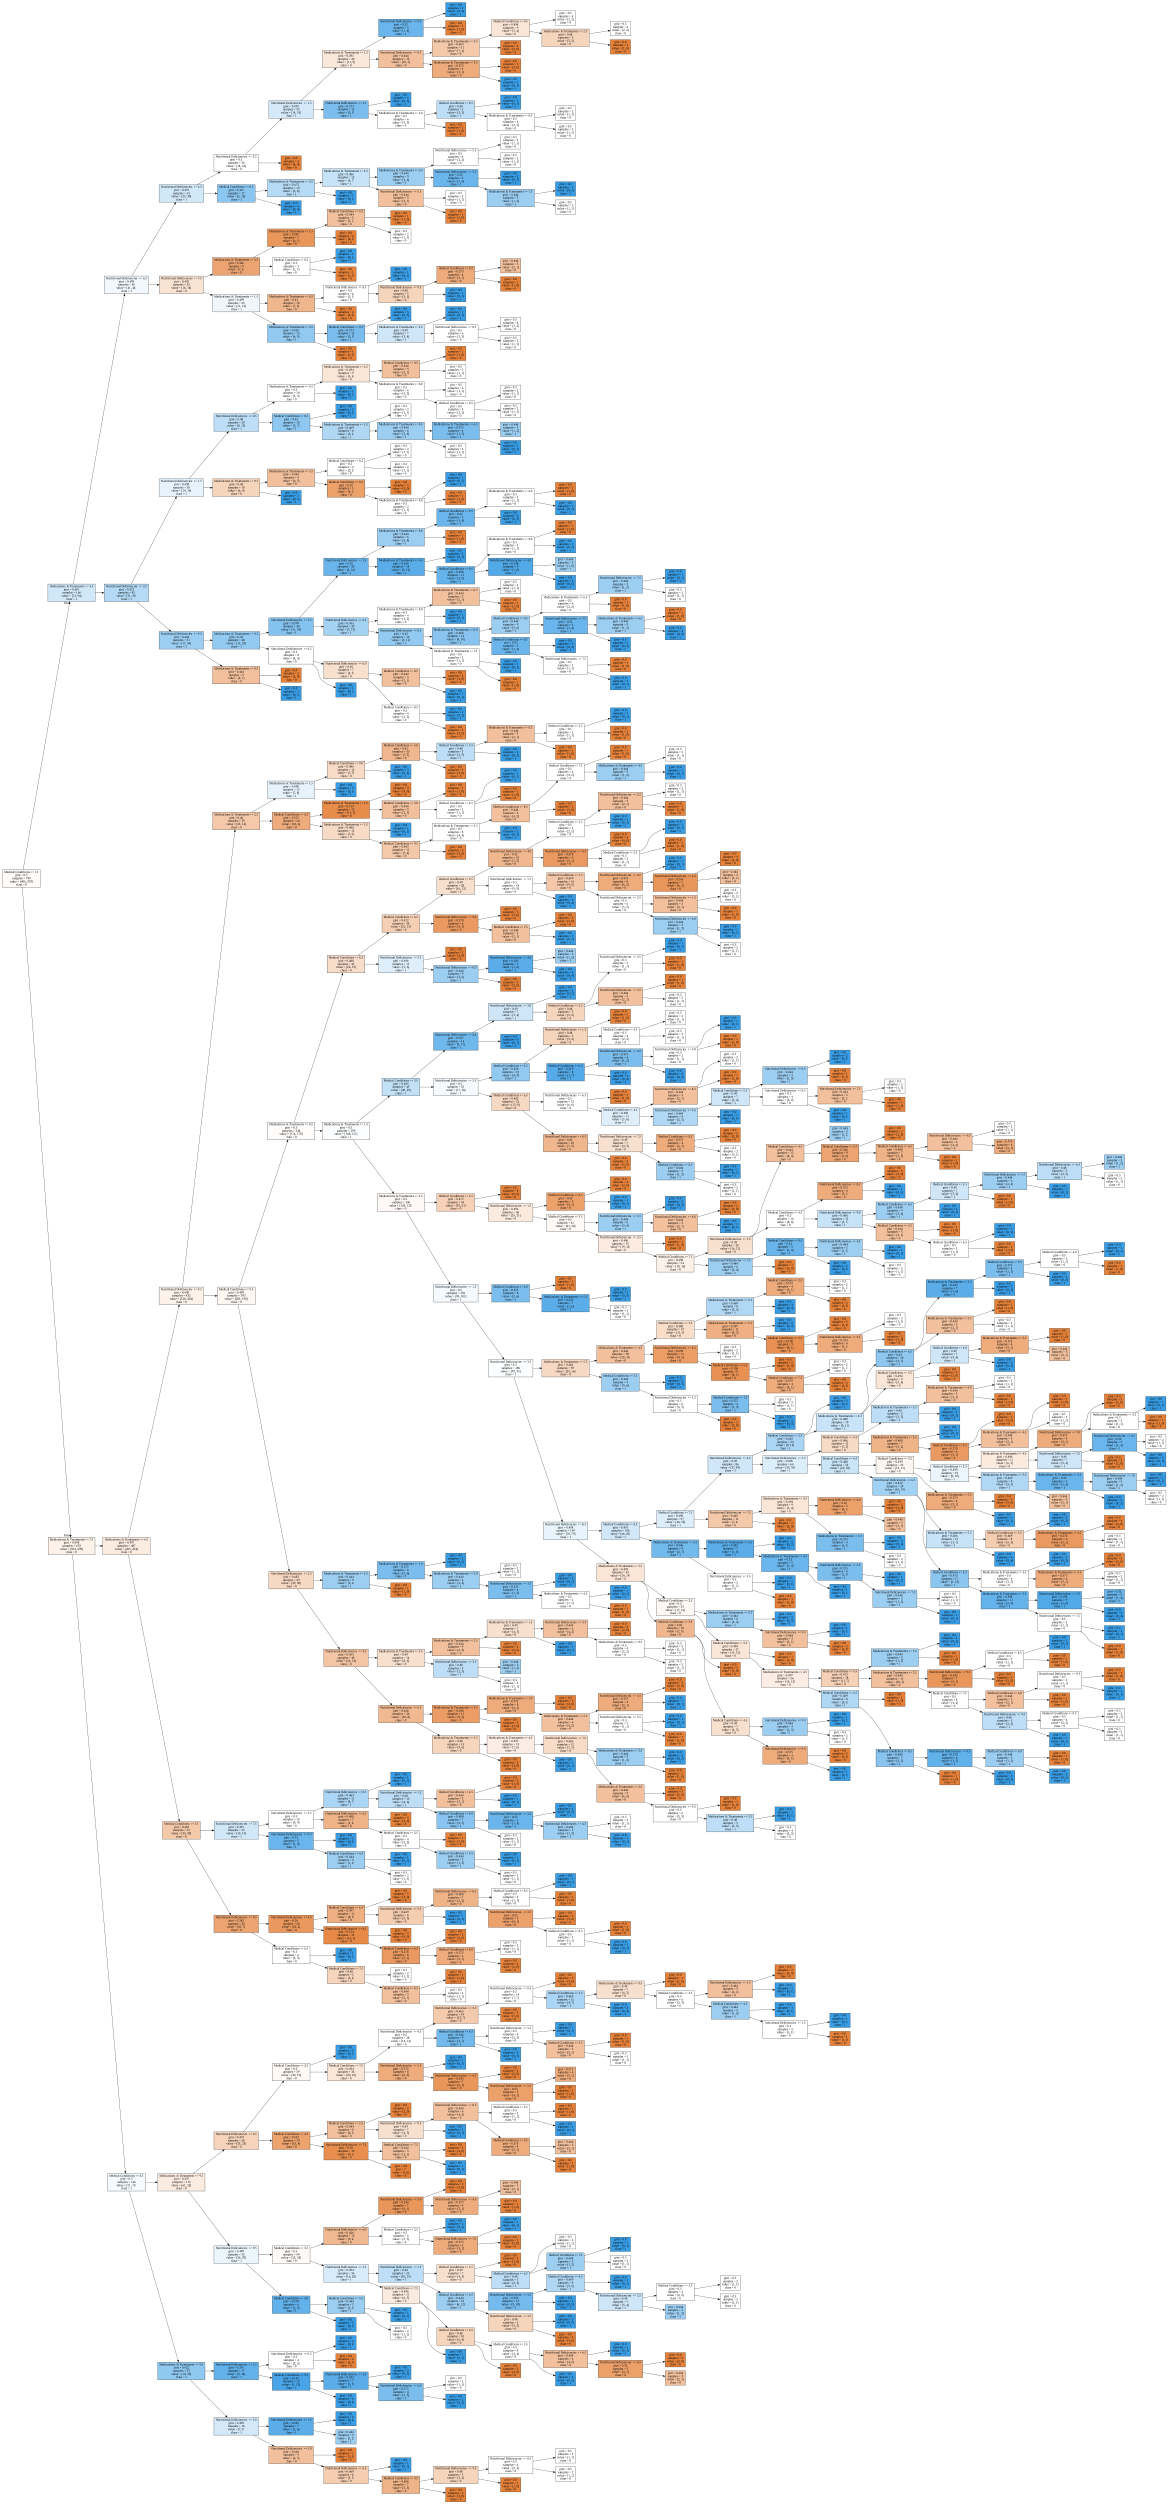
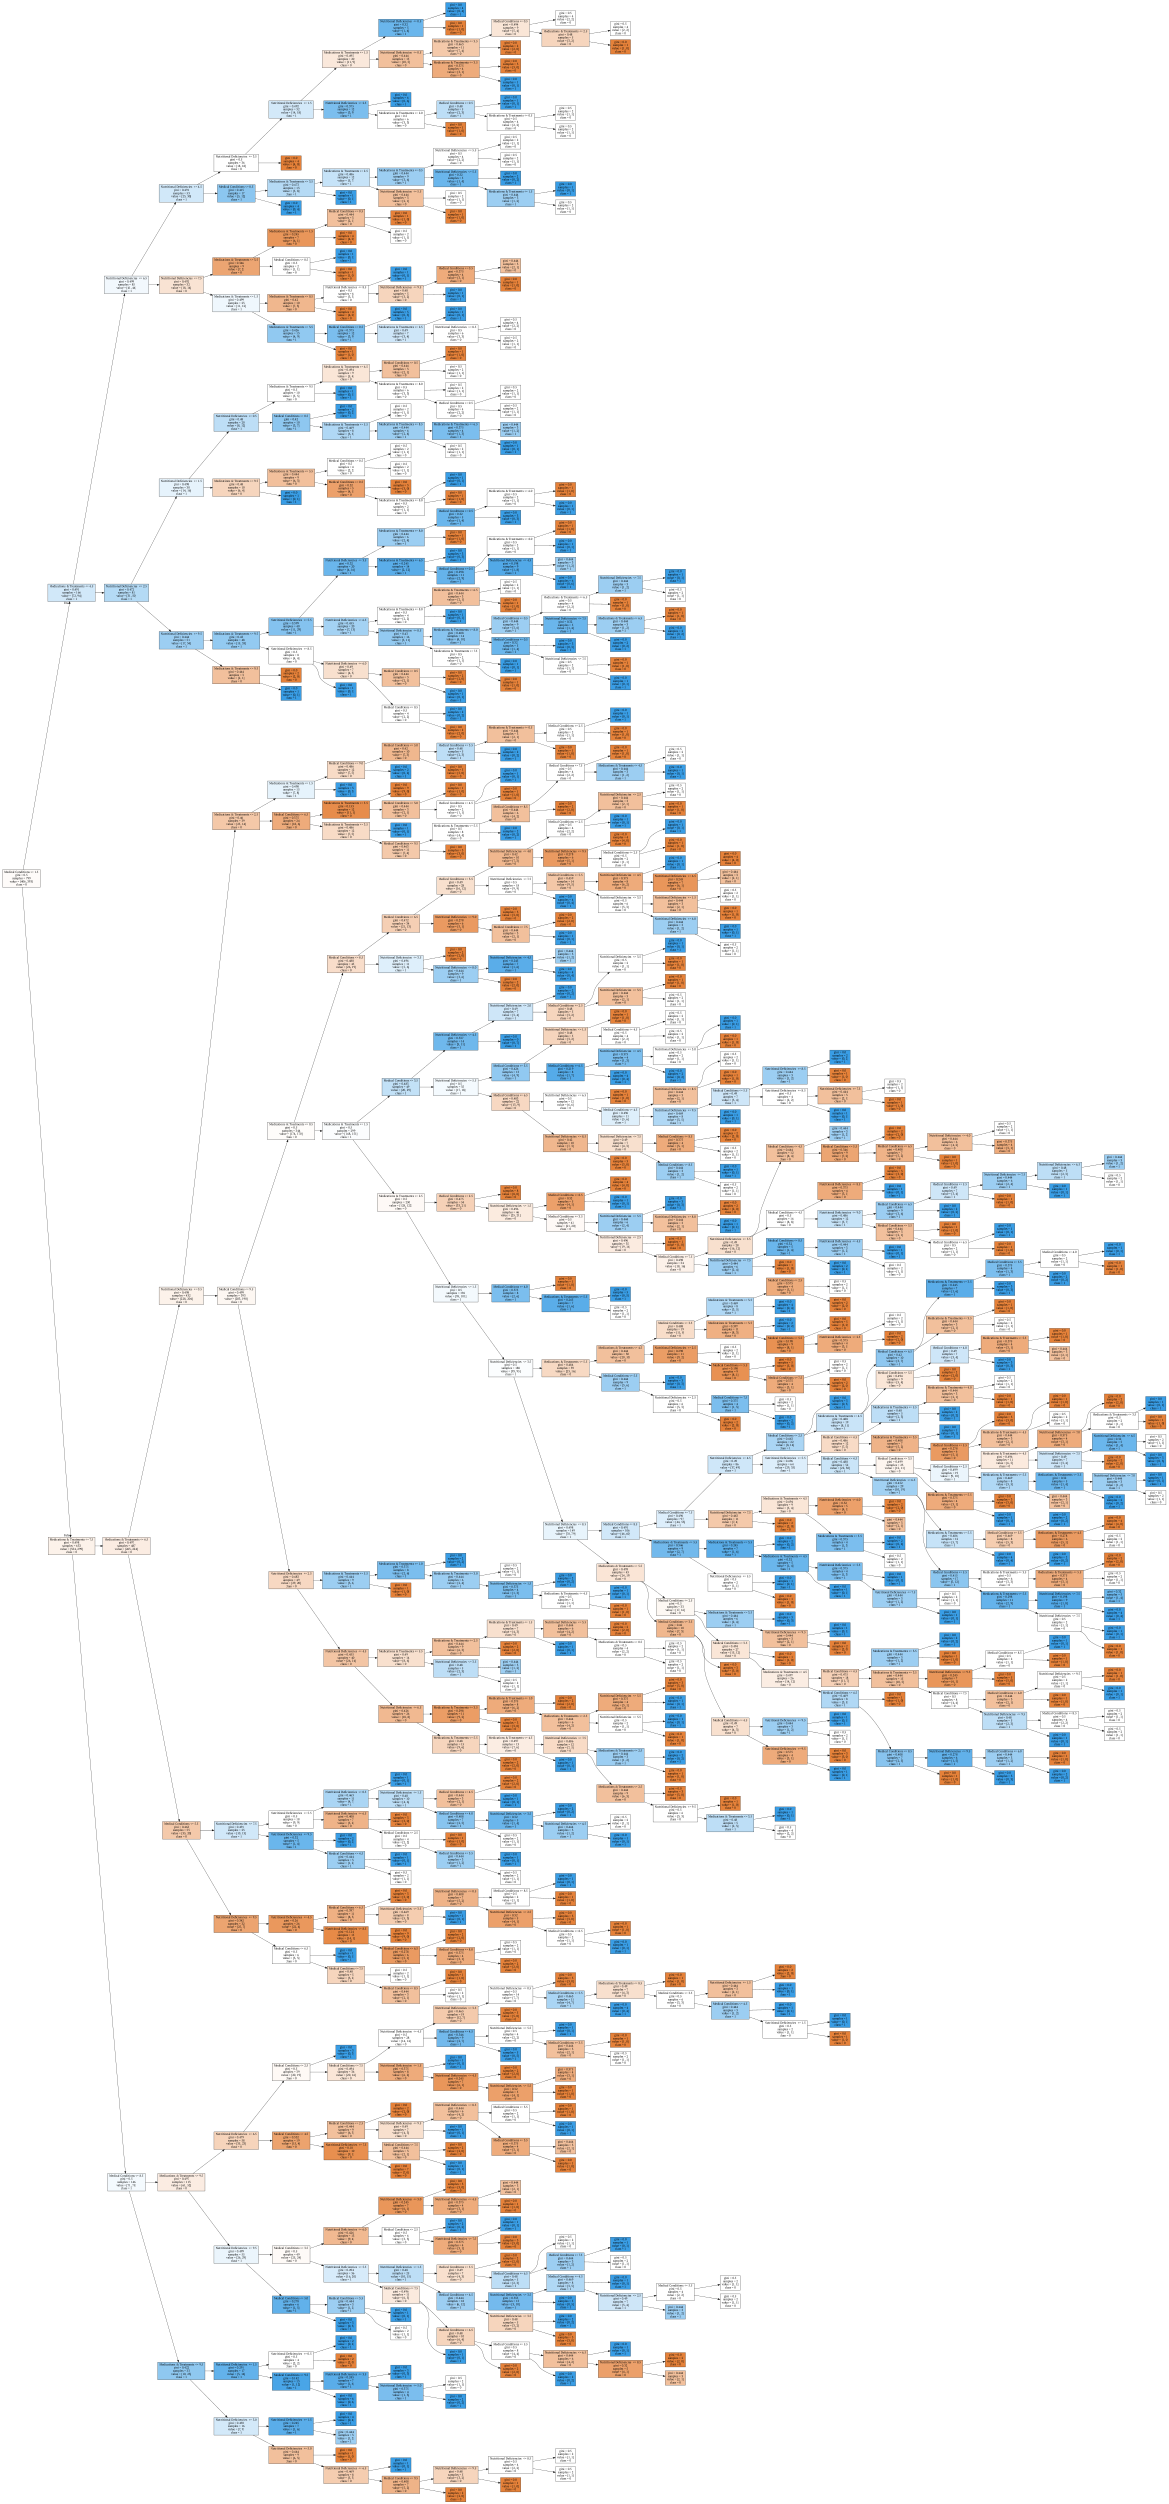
node "gini = 0.0 gini = 7 value = [7, 0] class = 0": label "gini = 0.0 gini = 7 value = [7, 0] class = 0" -> "gini = 0.0 samples = 7 value = [7, 0] class = 0"
